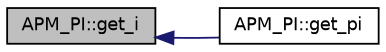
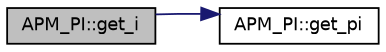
edge "APM_PI::get_pi" -> "APM_PI::get_i": reversed
